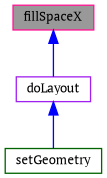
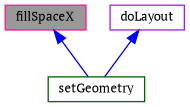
edge "doLayout" -> "fillSpaceX": now "setGeometry" -> "fillSpaceX"
